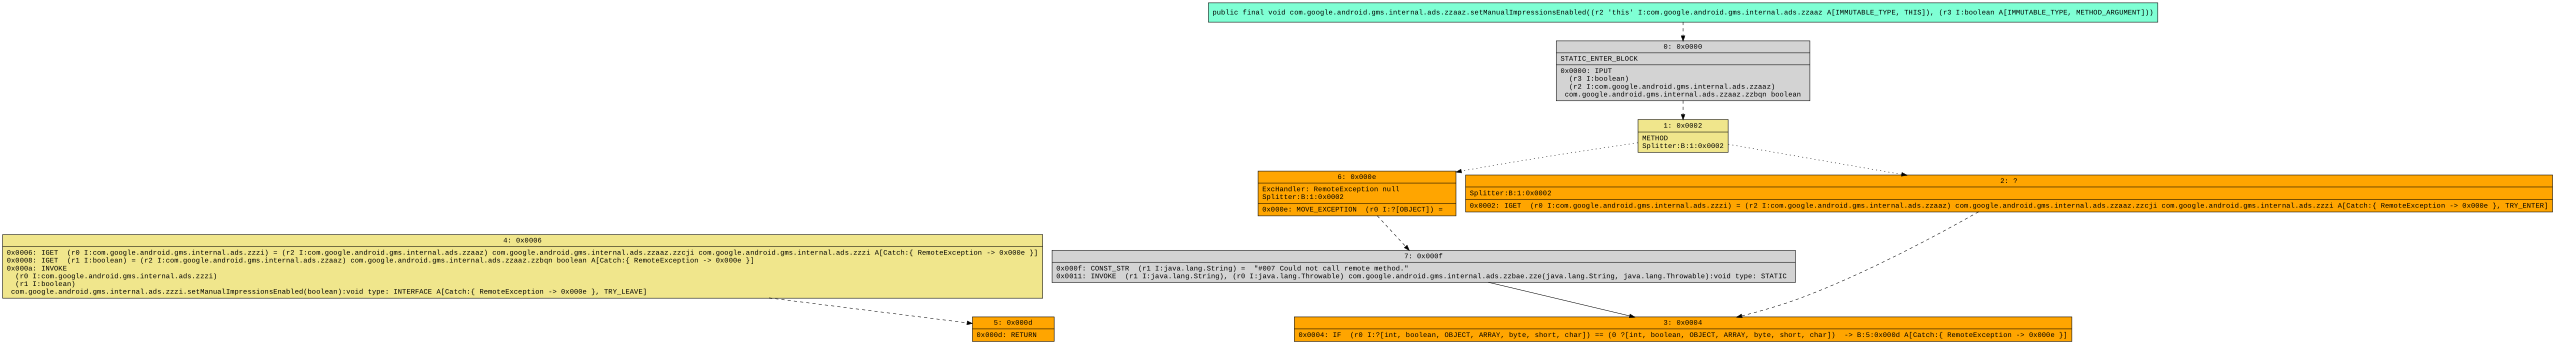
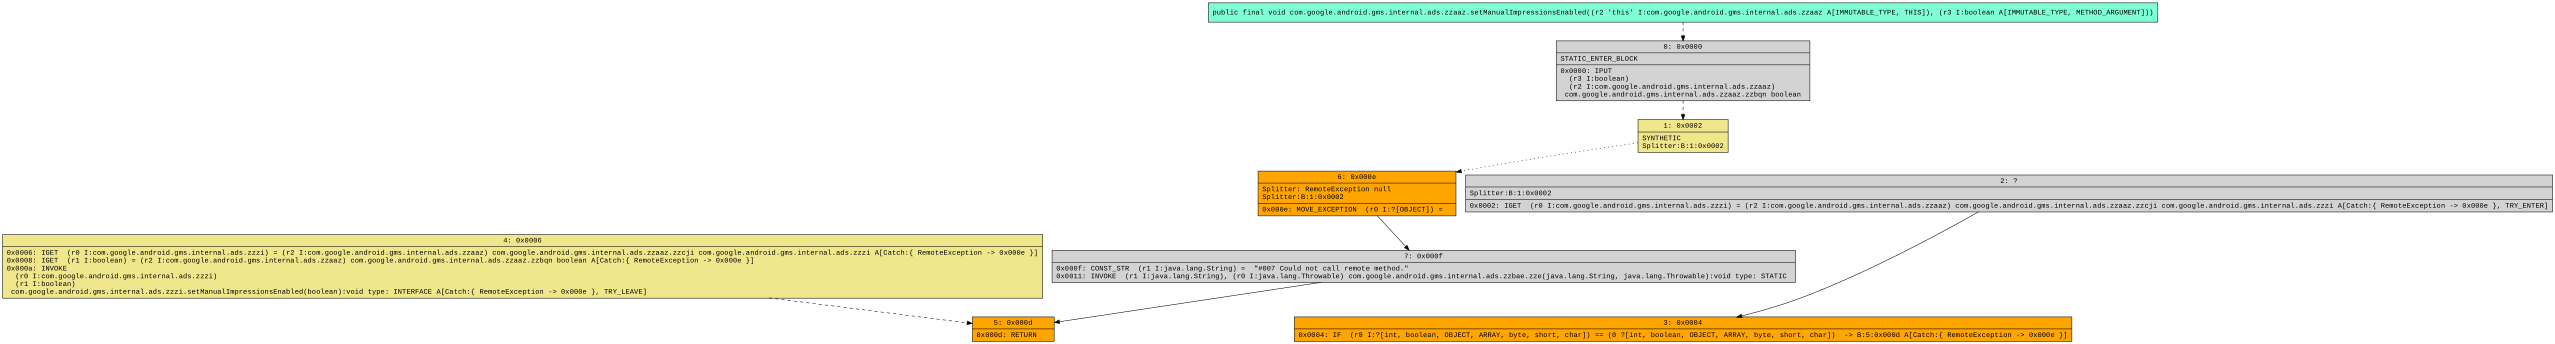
node "1: 0x0002": text "METHOD" -> "SYNTHETIC"
edge "1: 0x0002" -> "2: ?": removed
node "6: 0x000e": text "ExcHandler: RemoteException null" -> "Splitter: RemoteException null"
node "2: ?": fillcolor orange -> lightgrey
edge "6: 0x000e" -> "7: 0x000f": style dashed -> solid
edge "2: ?" -> "3: 0x0004": style dashed -> solid
edge "7: 0x000f" -> "3: 0x0004": now "7: 0x000f" -> "5: 0x000d"
